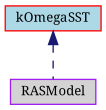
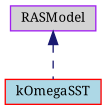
edge "RASModel" -> "kOmegaSST": reversed
